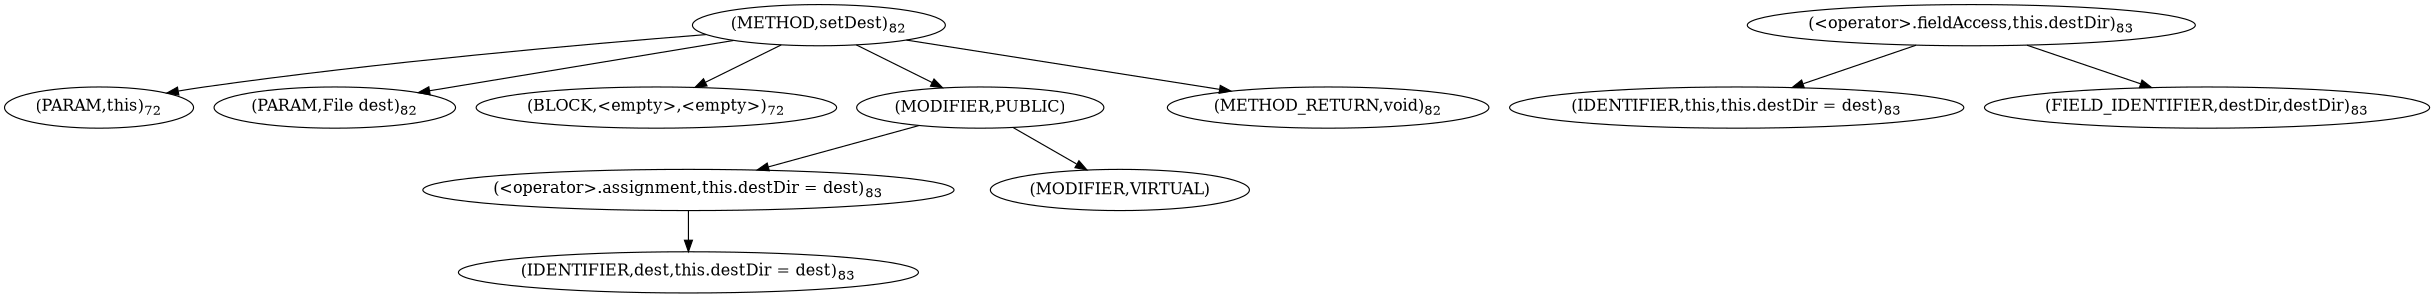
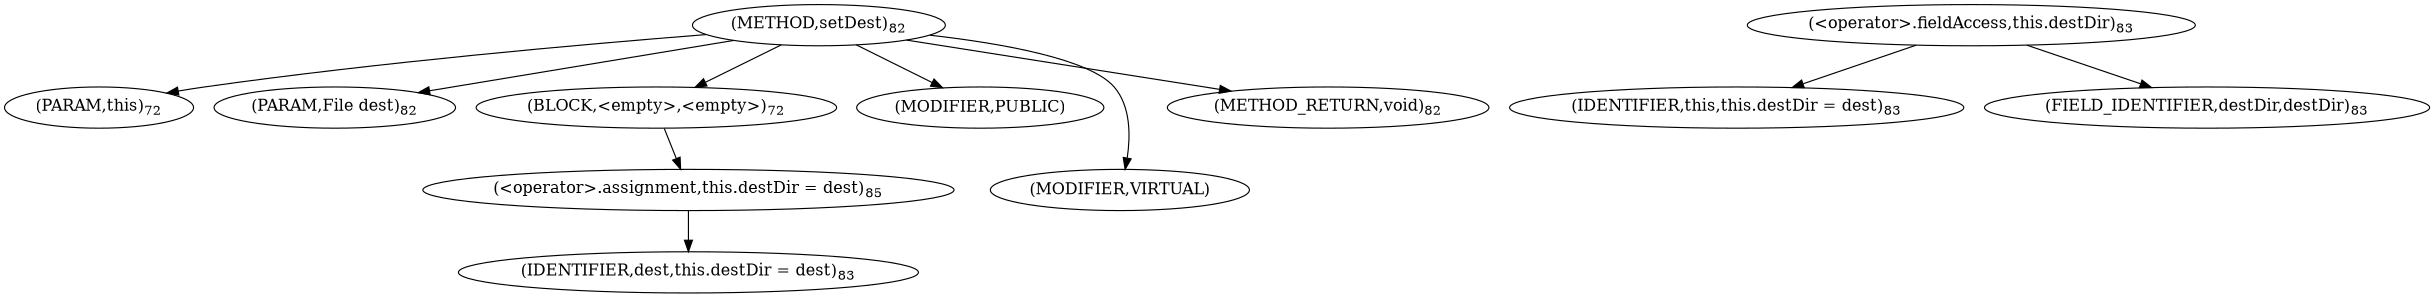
edge "(MODIFIER,PUBLIC)" -> "(<operator>.assignment,this.destDir = dest)": now "(BLOCK,<empty>,<empty>)" -> "(<operator>.assignment,this.destDir = dest)"
edge "(MODIFIER,PUBLIC)" -> "(MODIFIER,VIRTUAL)": now "(METHOD,setDest)" -> "(MODIFIER,VIRTUAL)"
node "(<operator>.assignment,this.destDir = dest)": text "83" -> "85"
